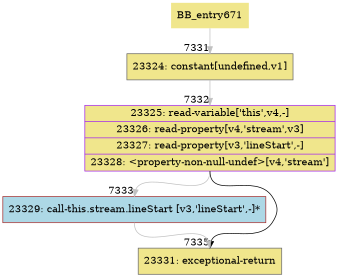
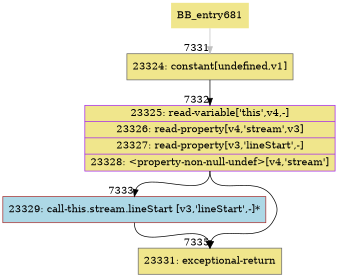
node "BB_entry671": label "BB_entry671" -> "BB_entry681"
edge "23324: constant[undefined,v1]" -> "23325: read-variable['this',v4,-]": color gray -> black
edge "23325: read-variable['this',v4,-]" -> "23329: call-this.stream.lineStart [v3,'lineStart',-]*": color gray -> black
edge "23329: call-this.stream.lineStart [v3,'lineStart',-]*" -> "23331: exceptional-return": color gray -> black
